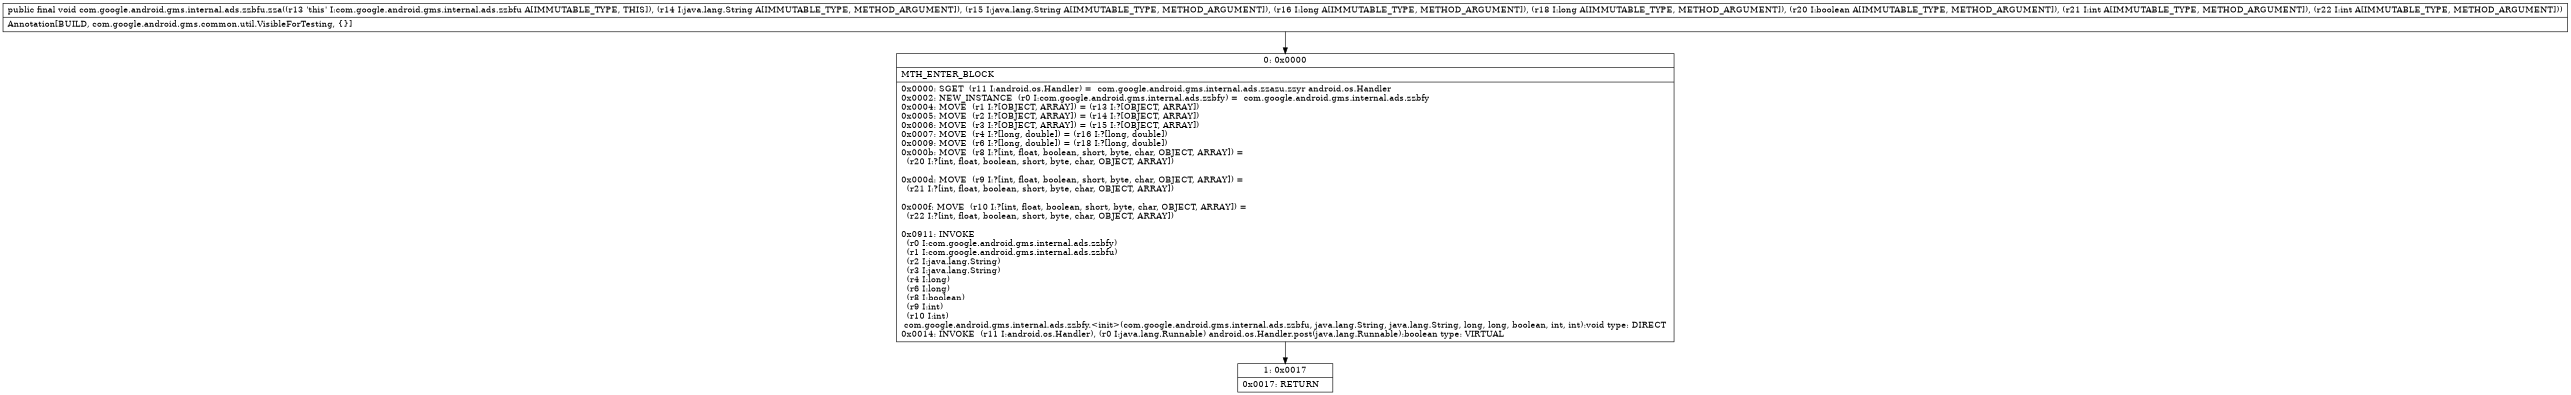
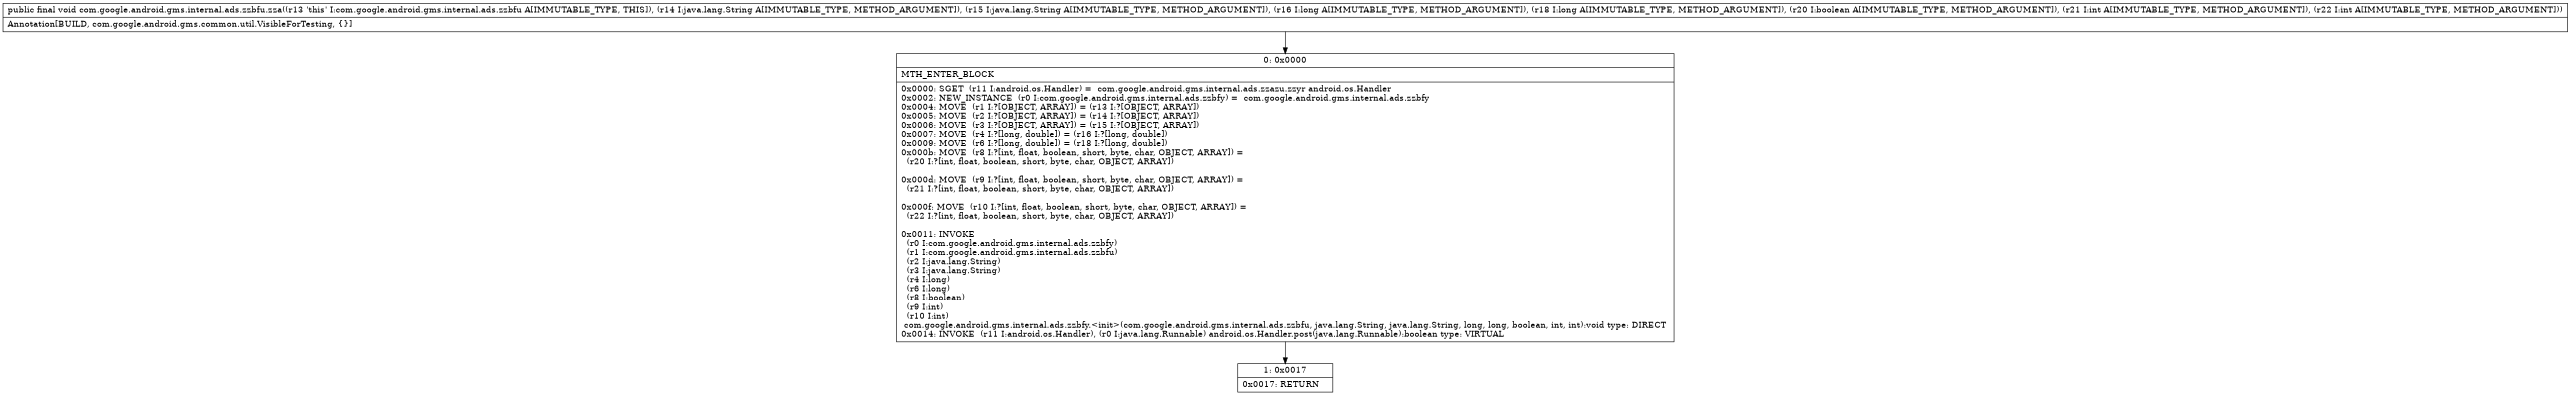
node "0: 0x0000": text "0x0911: INVOKE" -> "0x0011: INVOKE"
